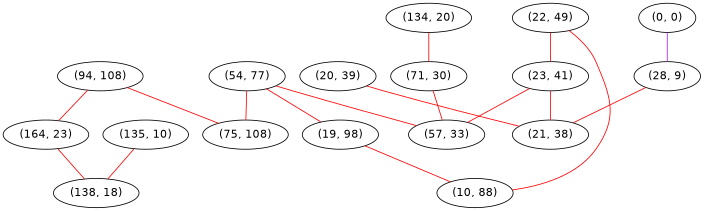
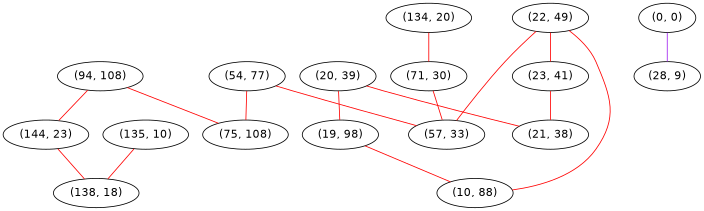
edge "(28, 9)" -- "(21, 38)": removed
edge "(54, 77)" -- "(19, 98)": now "(20, 39)" -- "(19, 98)"
edge "(23, 41)" -- "(57, 33)": now "(22, 49)" -- "(57, 33)"
node "(164, 23)": label "(164, 23)" -> "(144, 23)"
